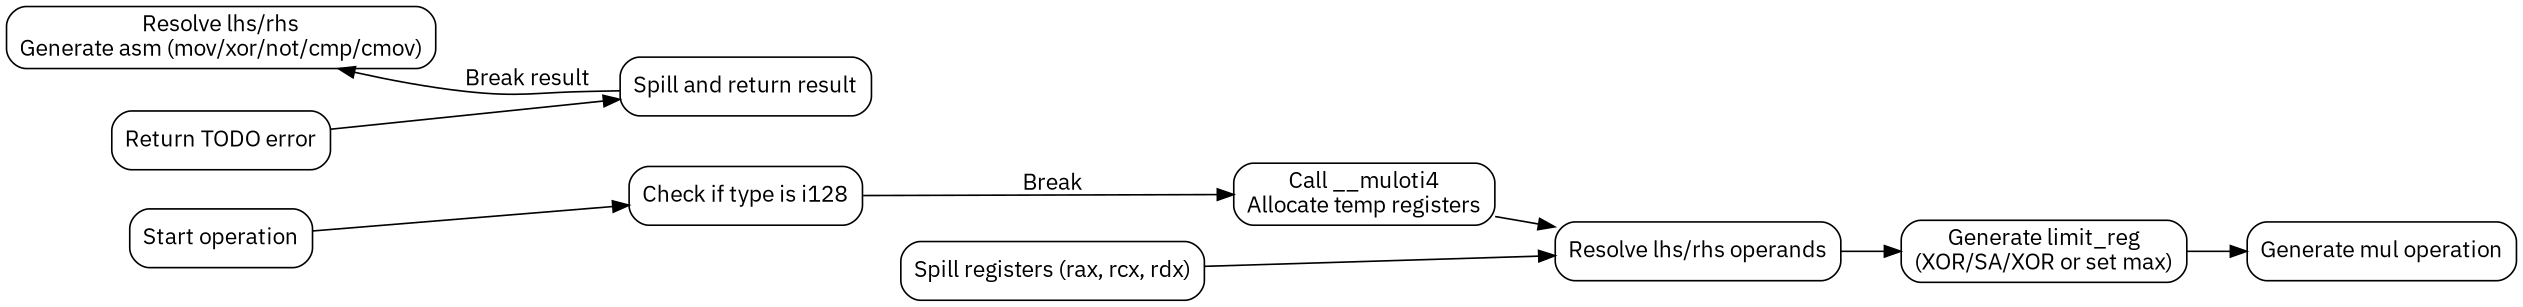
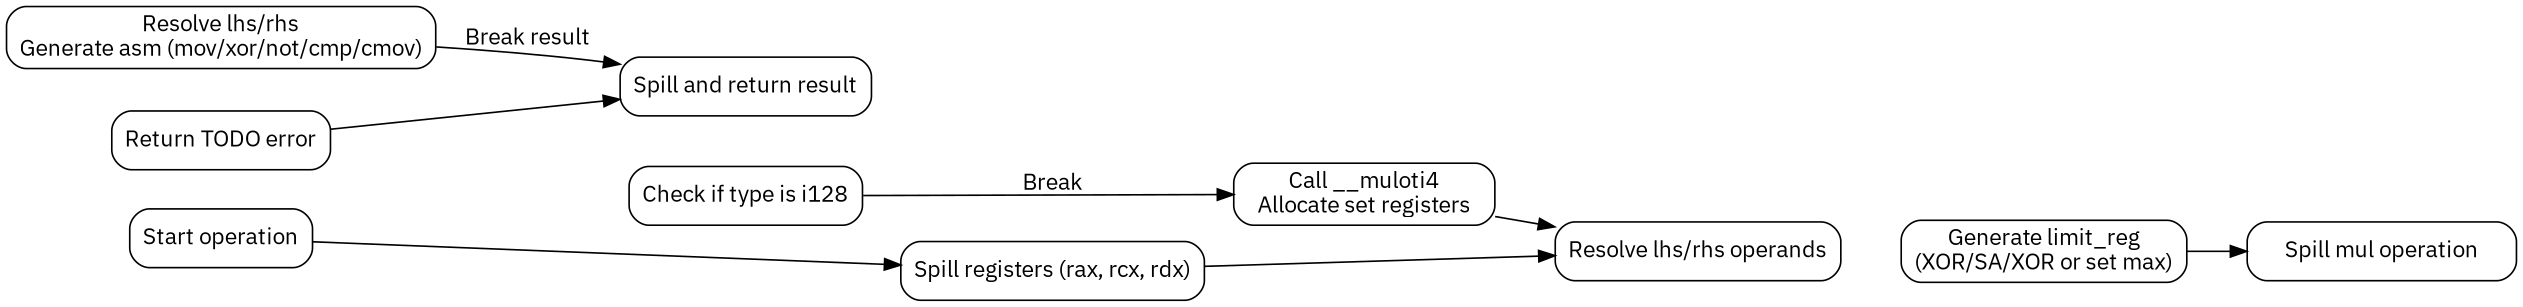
edge "Spill and return result" -> "Resolve lhs/rhs Generate asm (mov/xor/not/cmp/cmov)": reversed
node "Call __muloti4 Allocate temp registers": label "Call __muloti4 Allocate temp registers" -> "Call __muloti4 Allocate set registers"
edge "Start operation" -> "Check if type is i128": now "Start operation" -> "Spill registers (rax, rcx, rdx)"
edge "Resolve lhs/rhs operands" -> "Generate limit_reg (XOR/SA/XOR or set max)": removed
node "Generate mul operation": label "Generate mul operation" -> "Spill mul operation"
